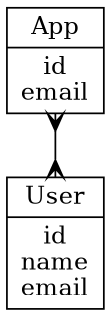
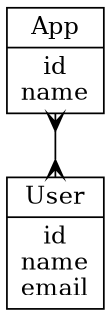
node "App": text "email" -> "name"
